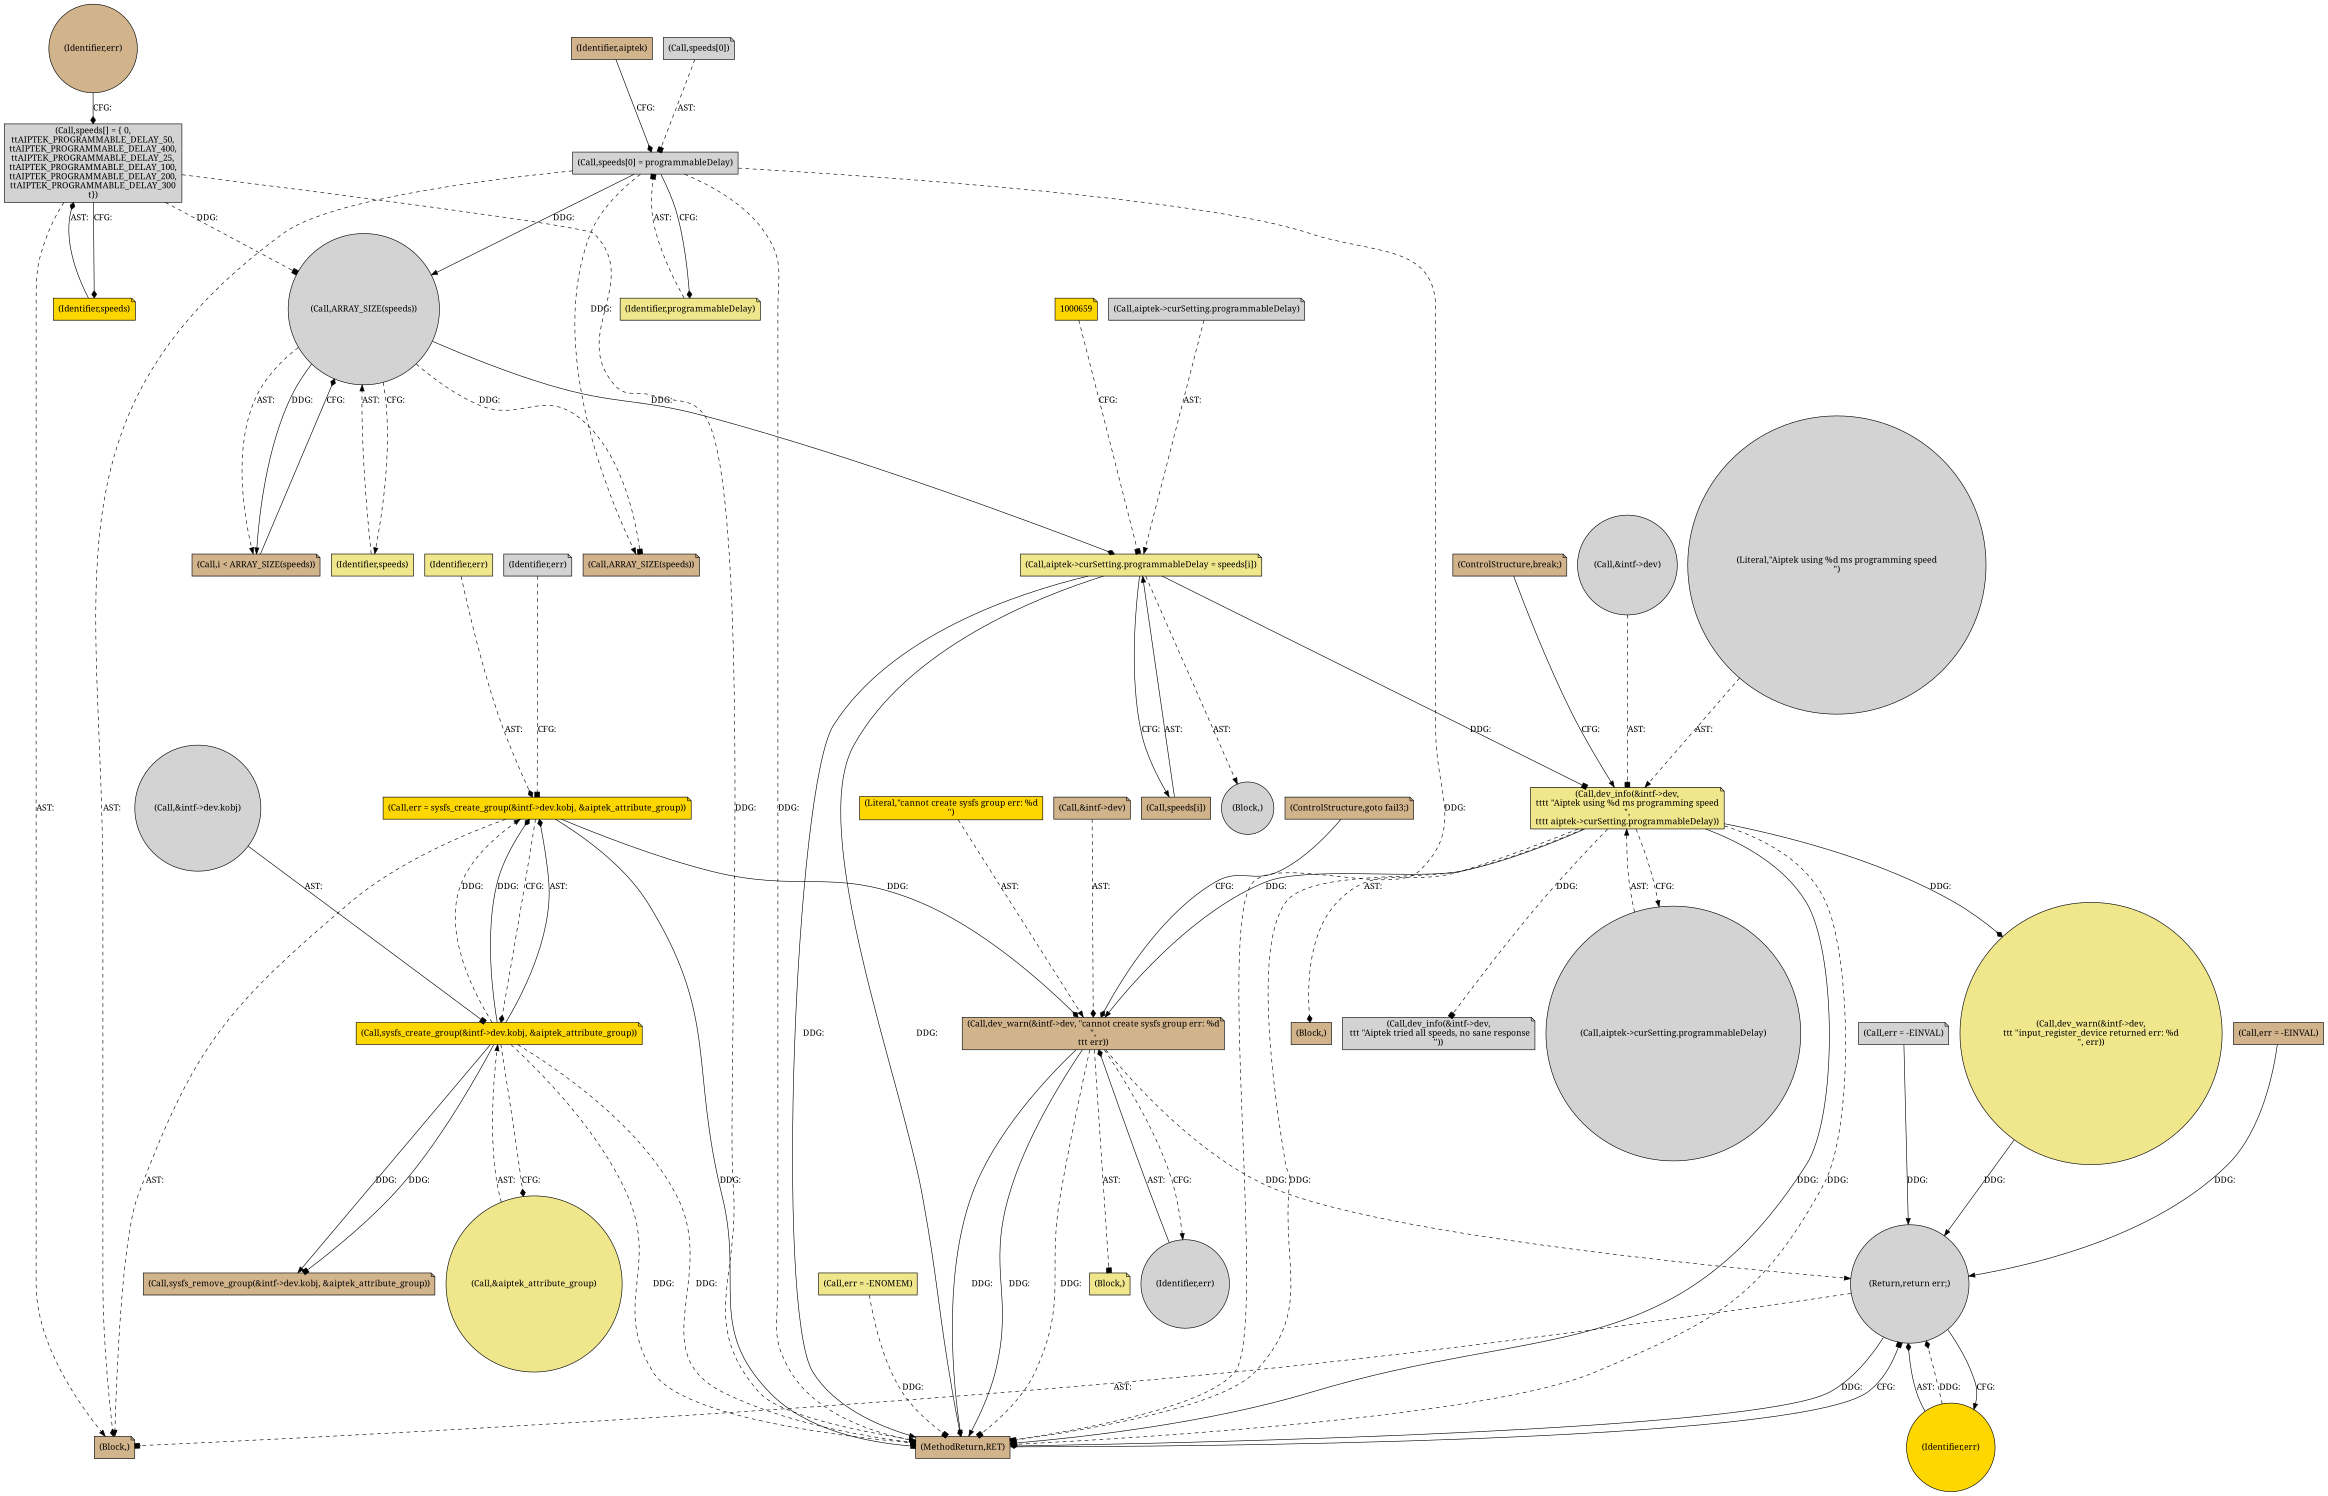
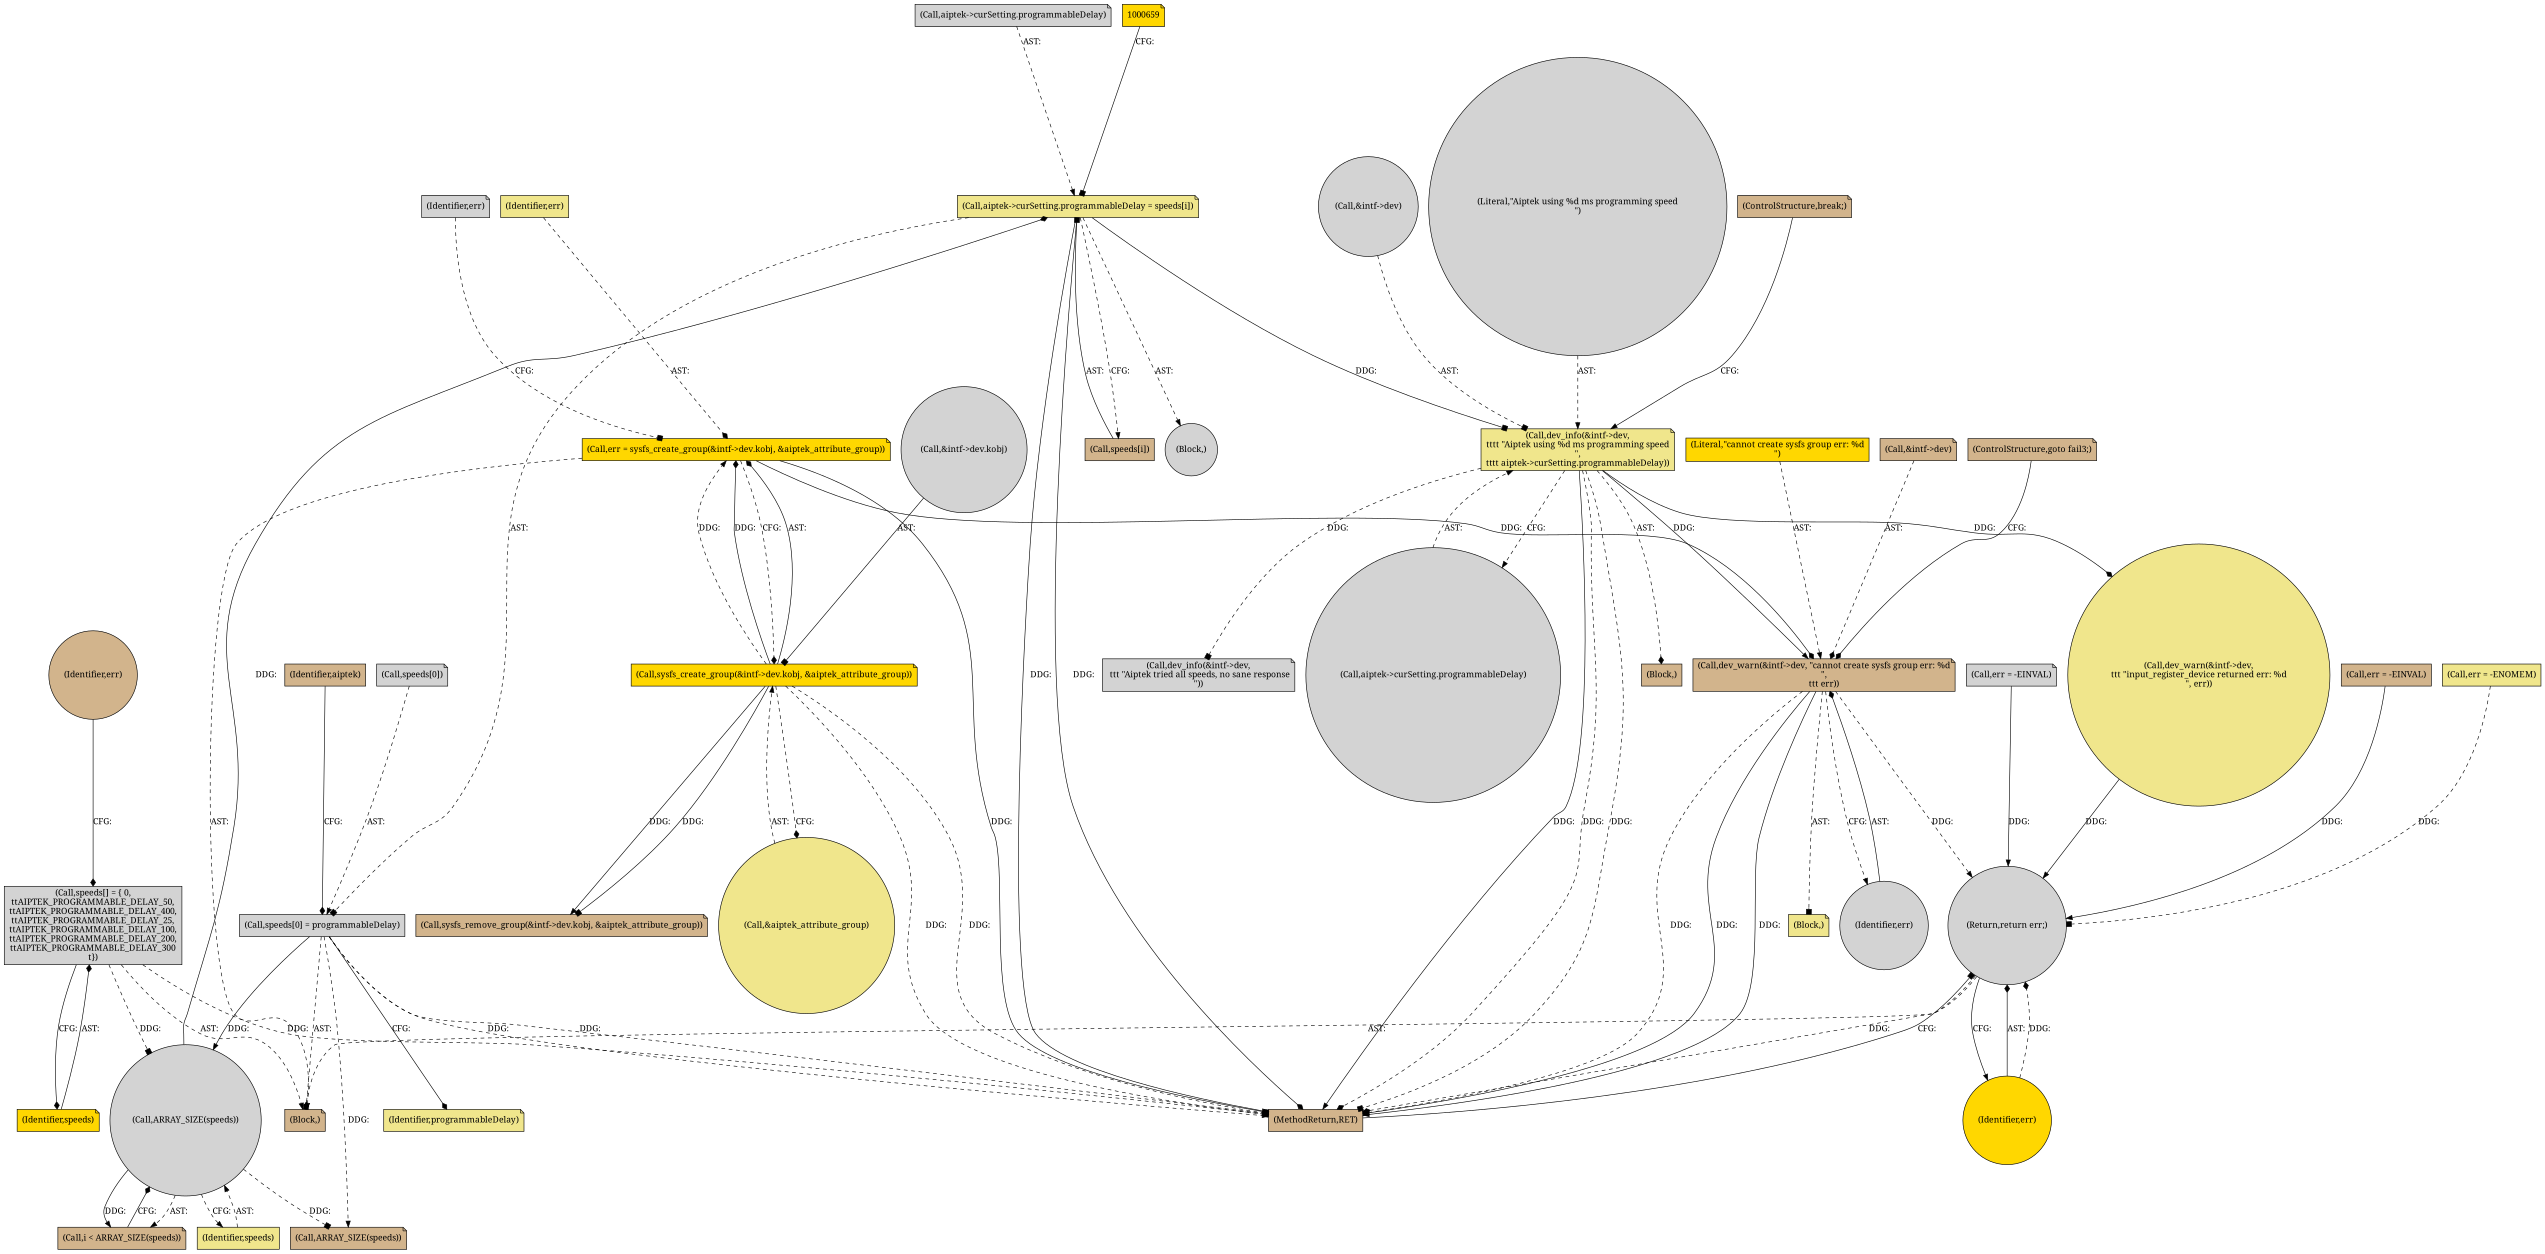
edge "(Call,speeds[0])" -> "(Call,speeds[0] = programmableDelay)": arrowhead box -> normal
edge "(Identifier,programmableDelay)" -> "(Call,speeds[0] = programmableDelay)": now "(Call,aiptek->curSetting.programmableDelay = speeds[i])" -> "(Call,speeds[0] = programmableDelay)"
edge "1000659" -> "(Call,aiptek->curSetting.programmableDelay = speeds[i])": style dashed -> solid
edge "(Call,aiptek->curSetting.programmableDelay = speeds[i])" -> "(Call,speeds[i])": style solid -> dashed
edge "(Call,speeds[i])" -> "(Call,aiptek->curSetting.programmableDelay = speeds[i])": arrowhead normal -> box
edge "(Call,err = -ENOMEM)" -> "(MethodReturn,RET)": now "(Call,err = -ENOMEM)" -> "(Return,return err;)"
edge "(Return,return err;)" -> "(MethodReturn,RET)": style solid -> dashed
